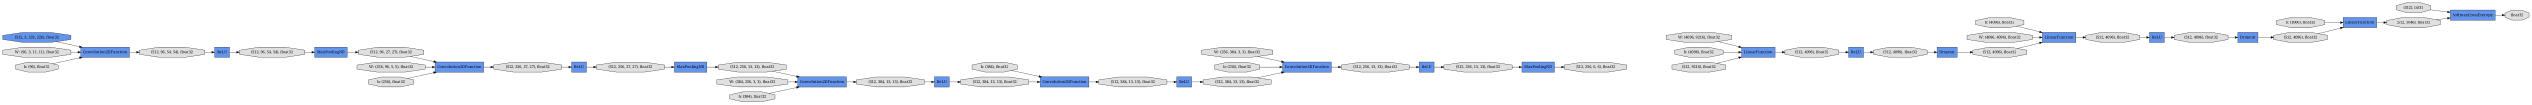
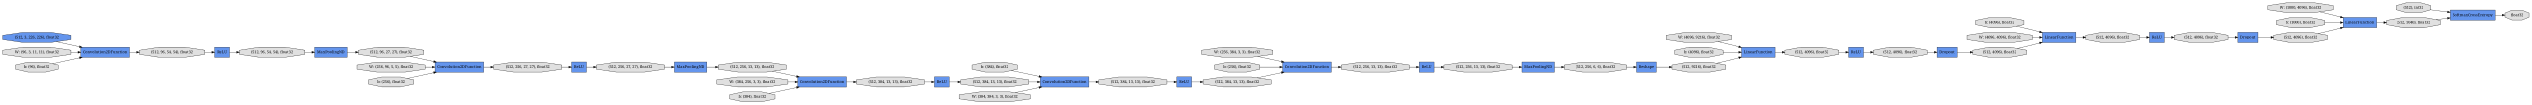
node "W: (1000, 4096), float32": added
node "Reshape": added
node "W: (384, 384, 3, 3), float32": added
